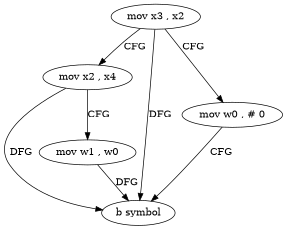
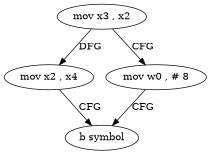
edge "mov x3 , x2" -> "mov x2 , x4": label "CFG" -> "DFG"
edge "mov x3 , x2" -> "b symbol": removed, label "DFG"
node "mov w0 , # 0": label "mov w0 , # 0" -> "mov w0 , # 8"
edge "mov x2 , x4" -> "b symbol": label "DFG" -> "CFG"
node "mov w1 , w0": removed
